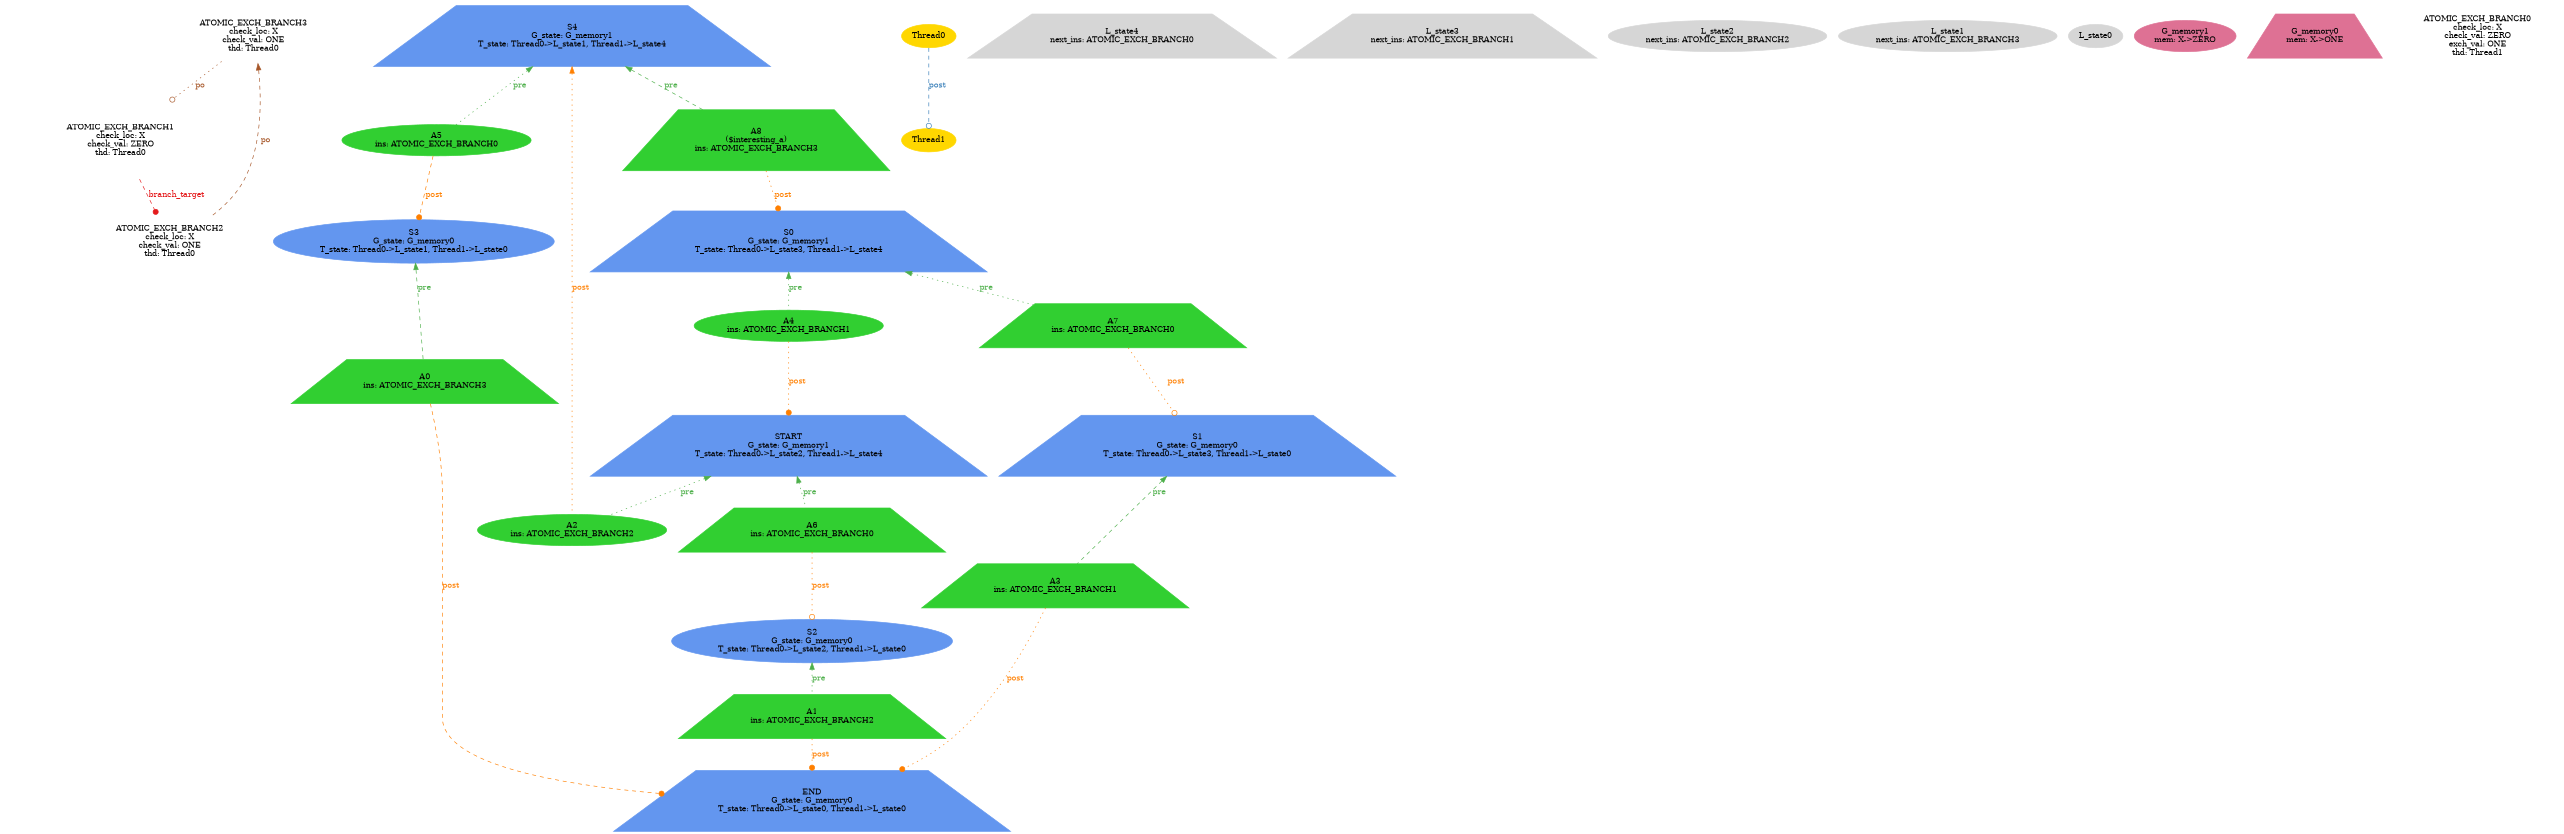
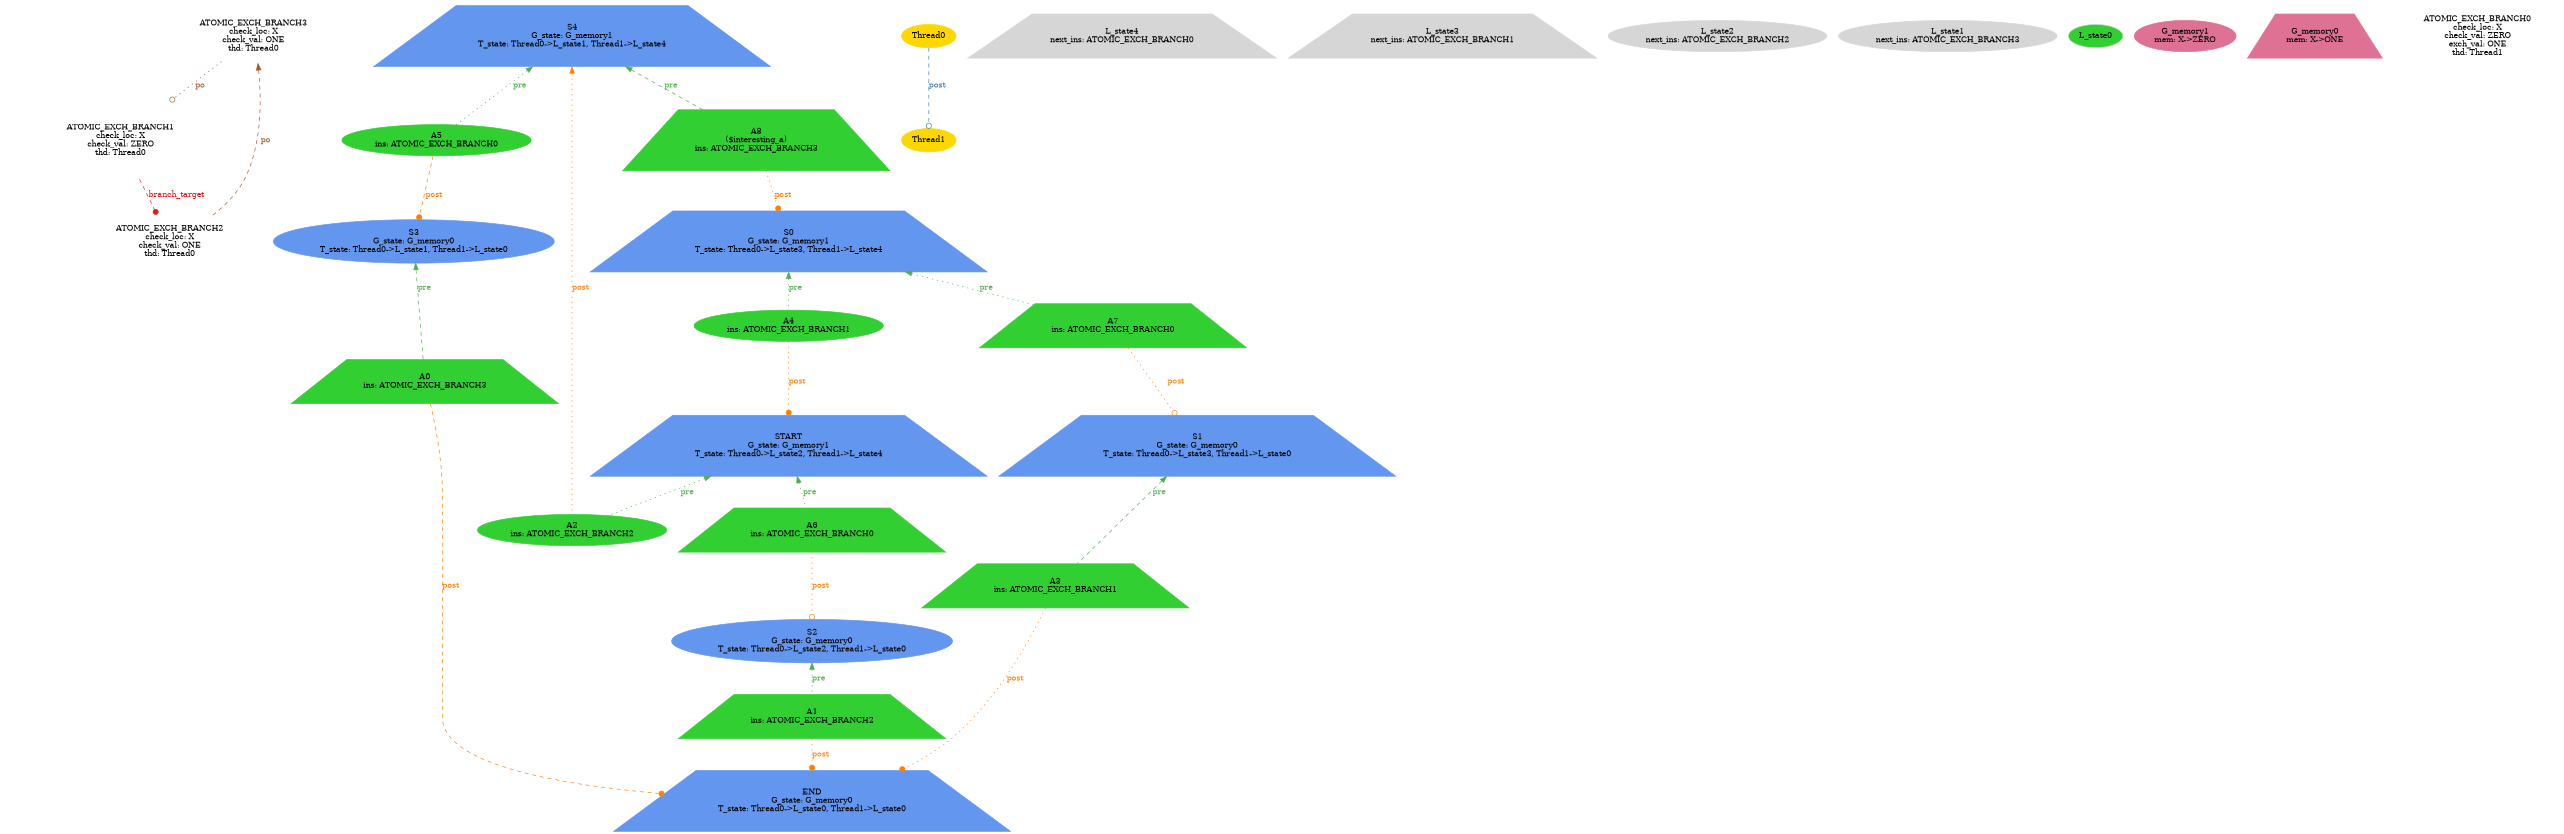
node "L_state0": fillcolor #d6d6d6 -> #31cf31
